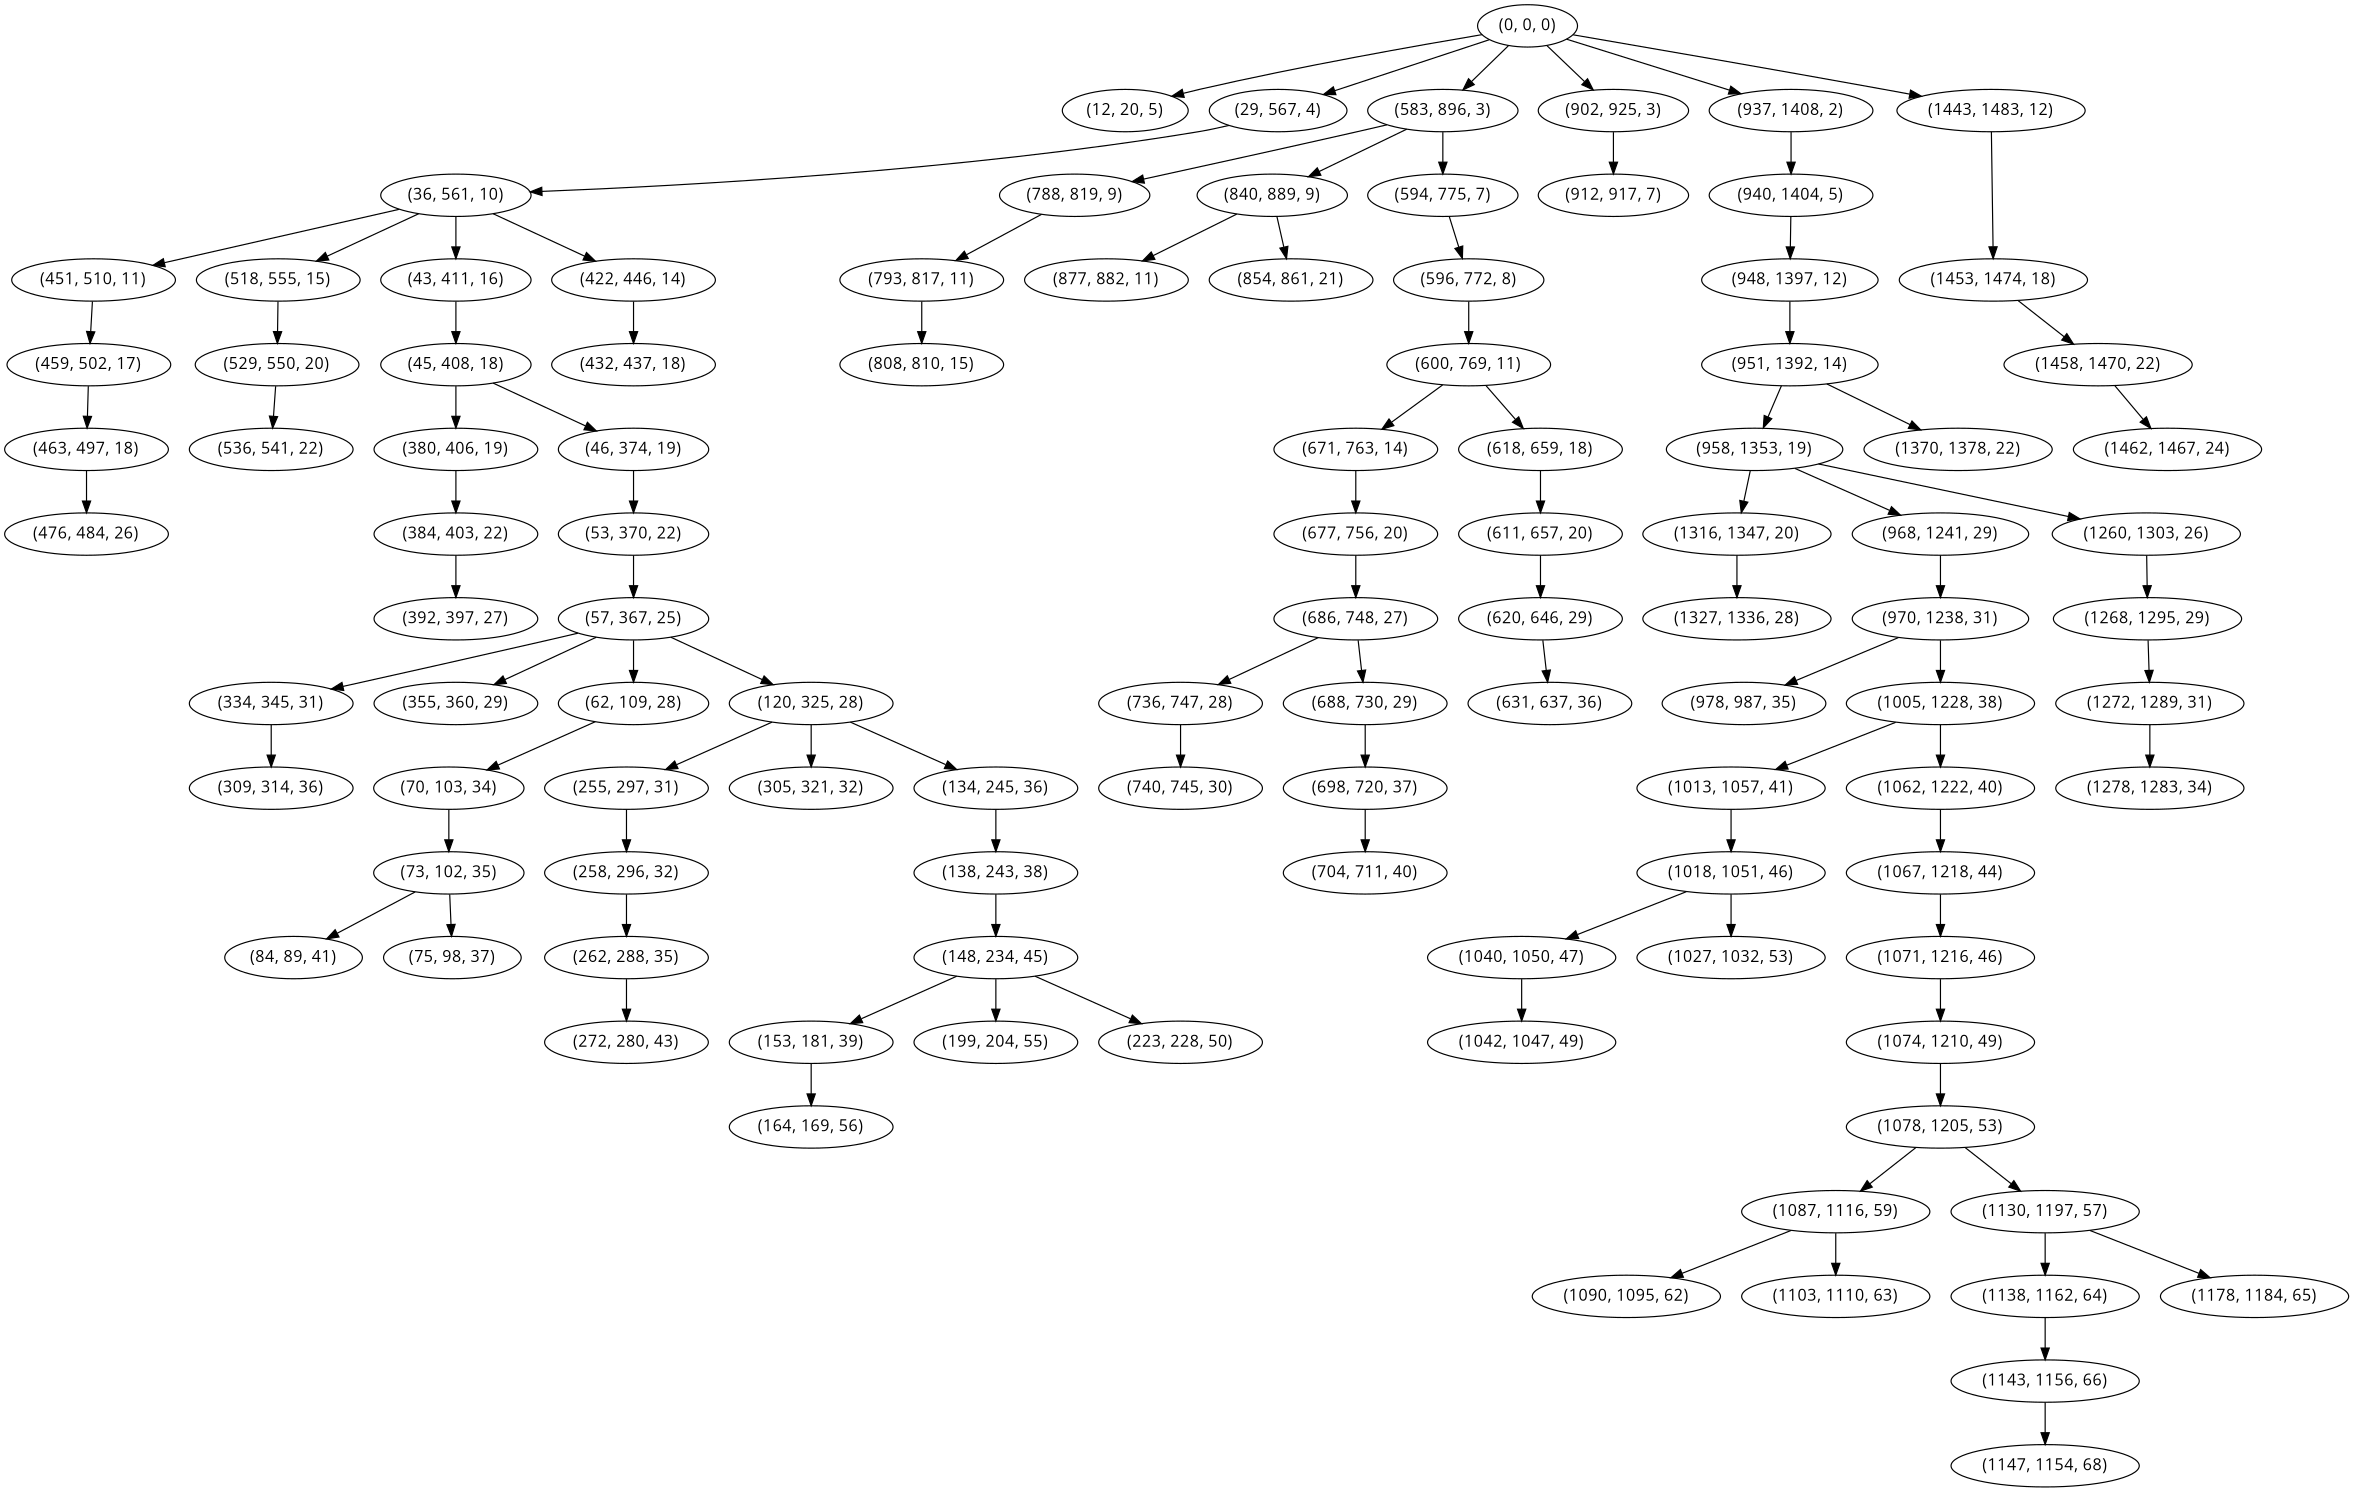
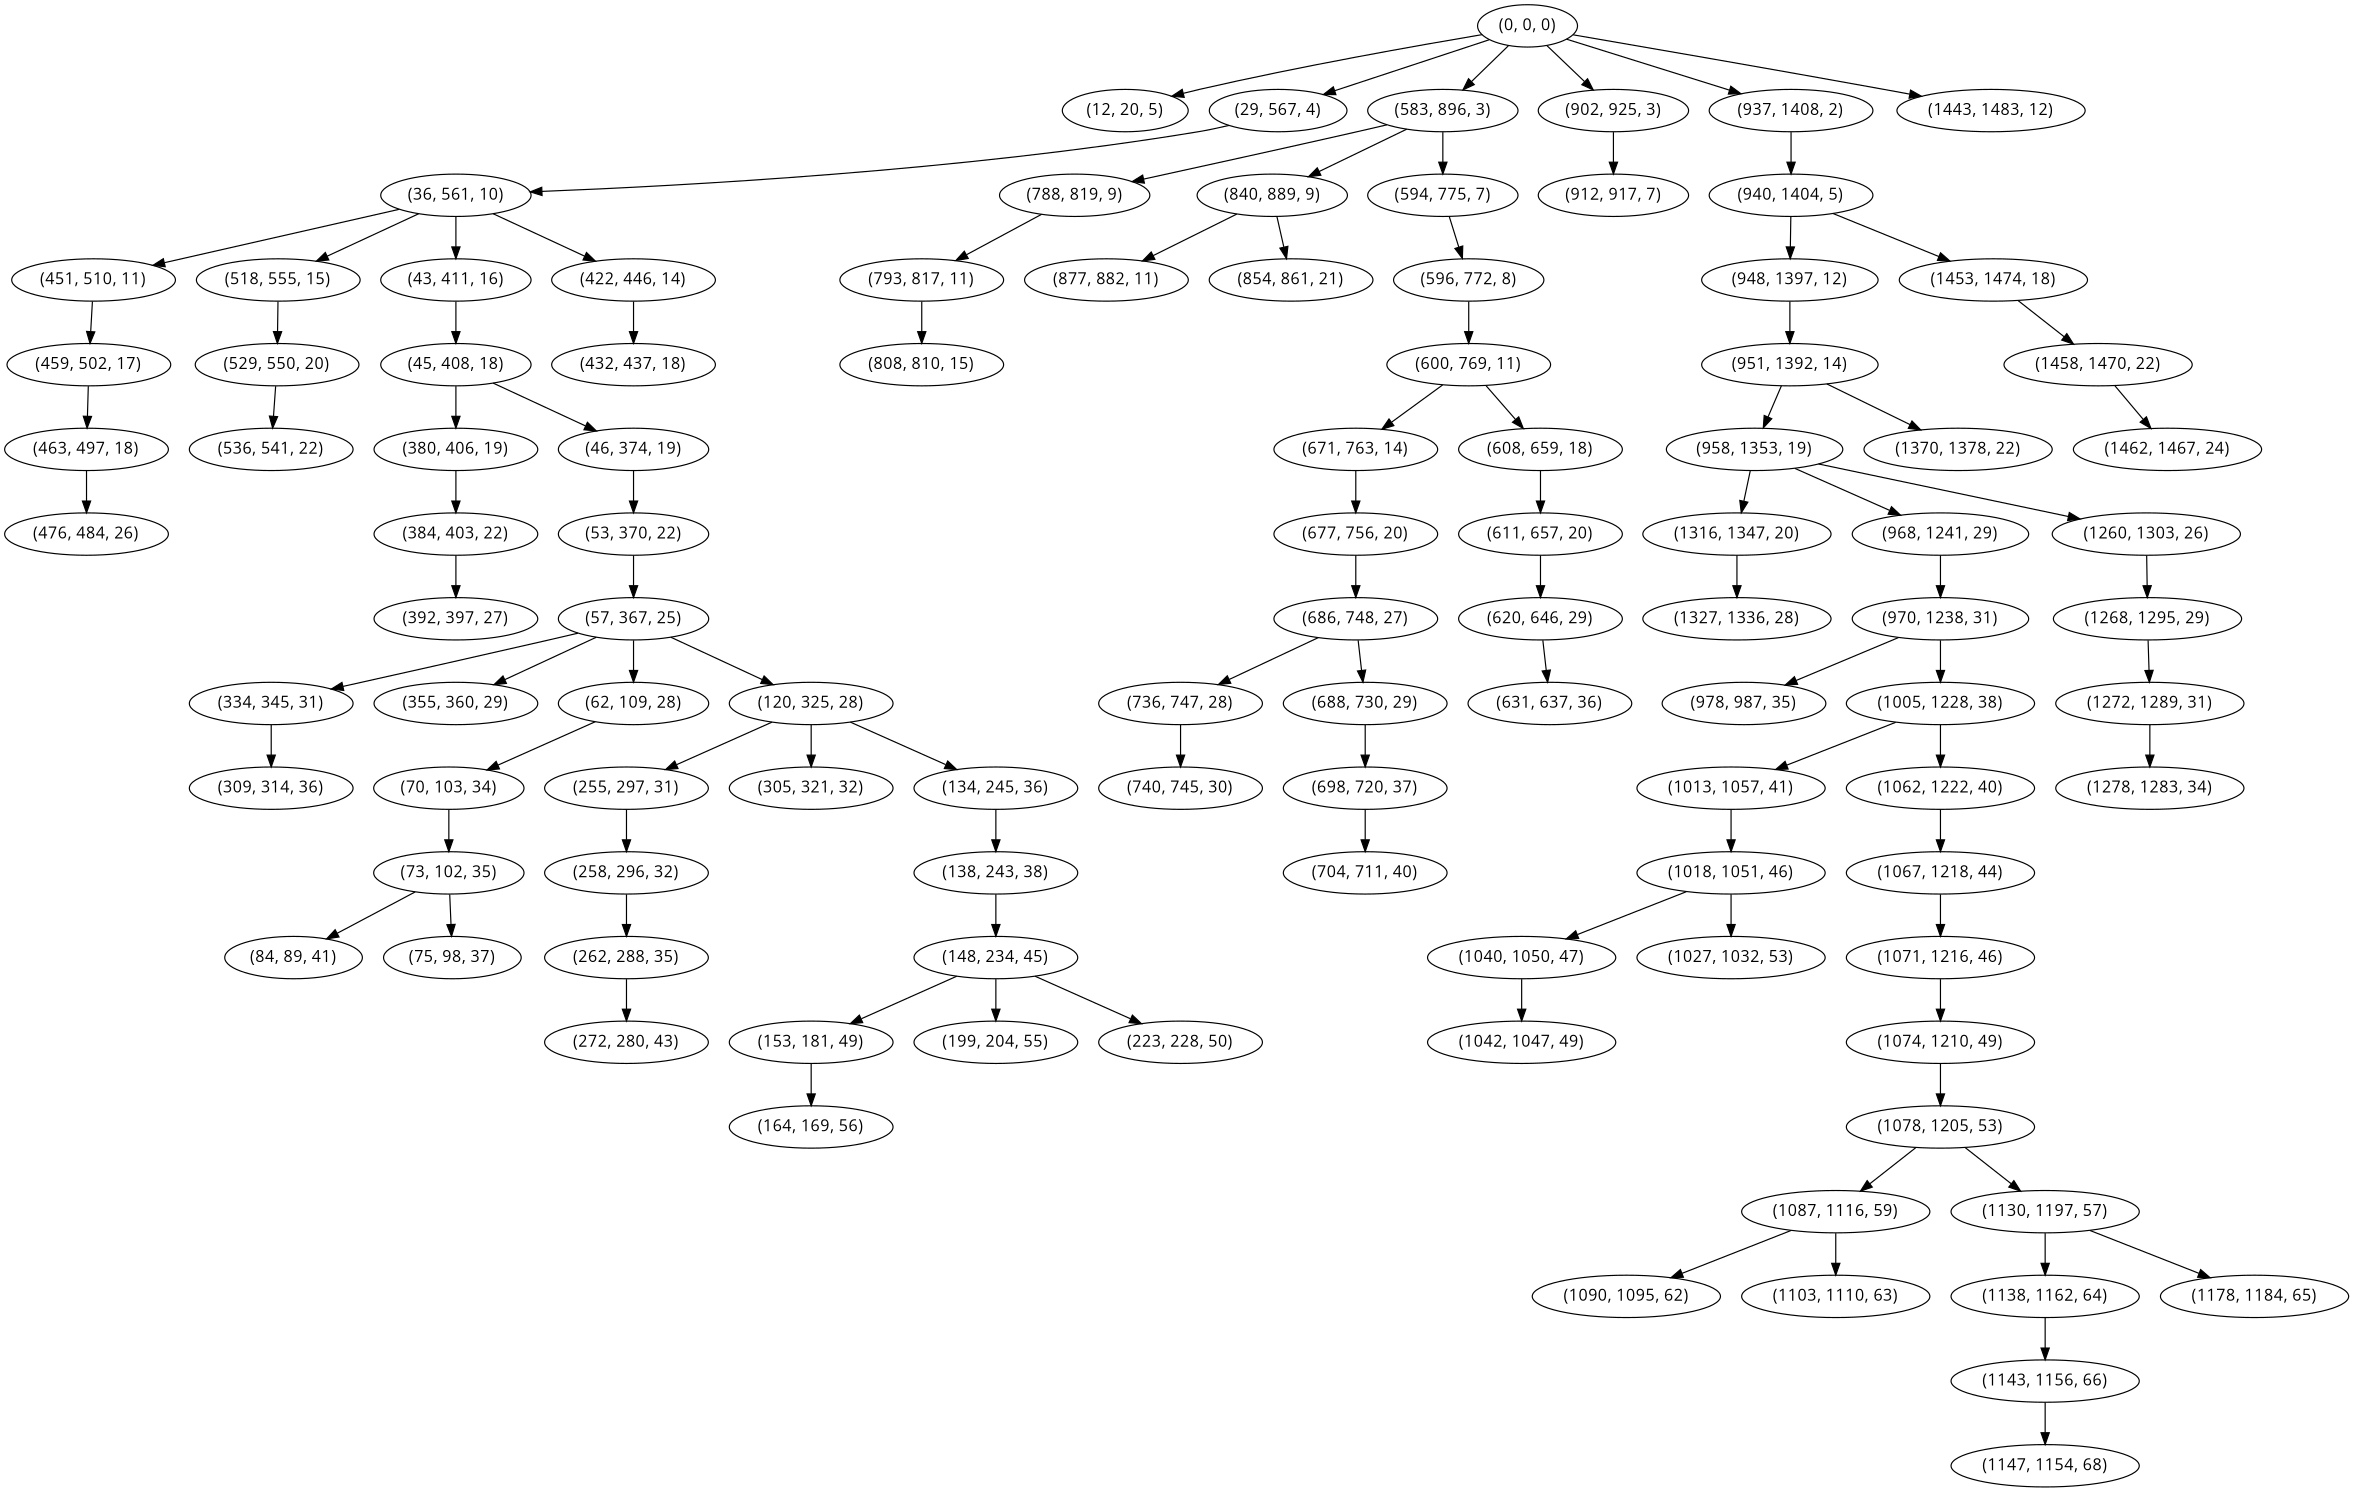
edge "(1443, 1483, 12)" -> "(1453, 1474, 18)": now "(940, 1404, 5)" -> "(1453, 1474, 18)"
node "(618, 659, 18)": label "(618, 659, 18)" -> "(608, 659, 18)"
node "(153, 181, 39)": label "(153, 181, 39)" -> "(153, 181, 49)"
